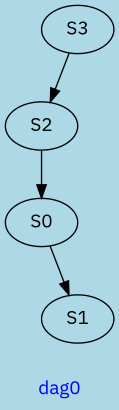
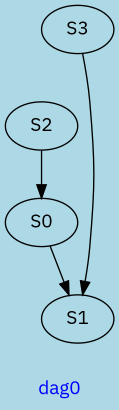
edge "S3" -> "S2": now "S3" -> "S1"
